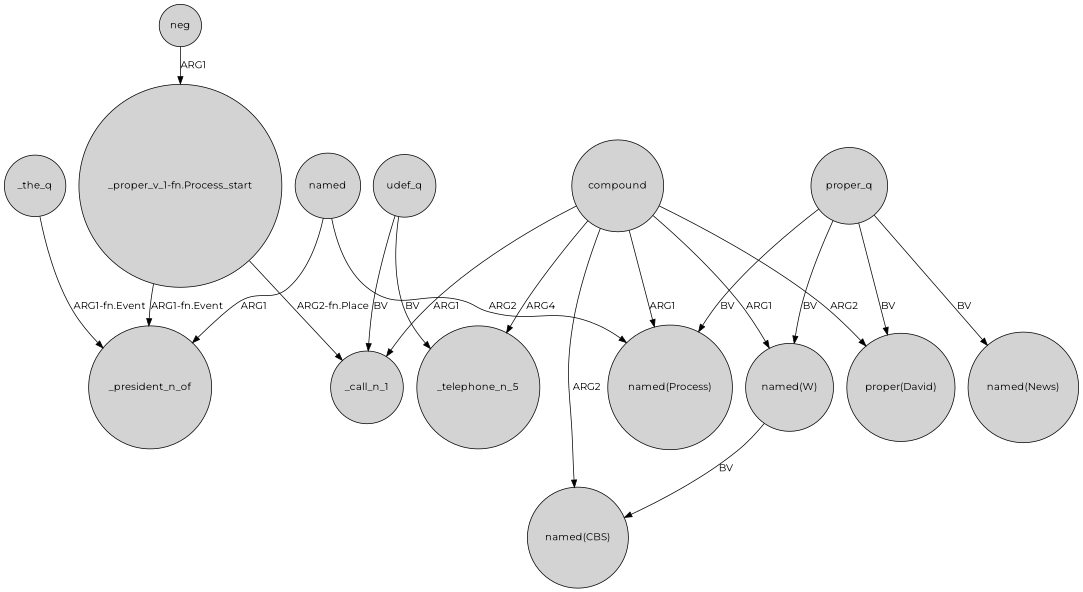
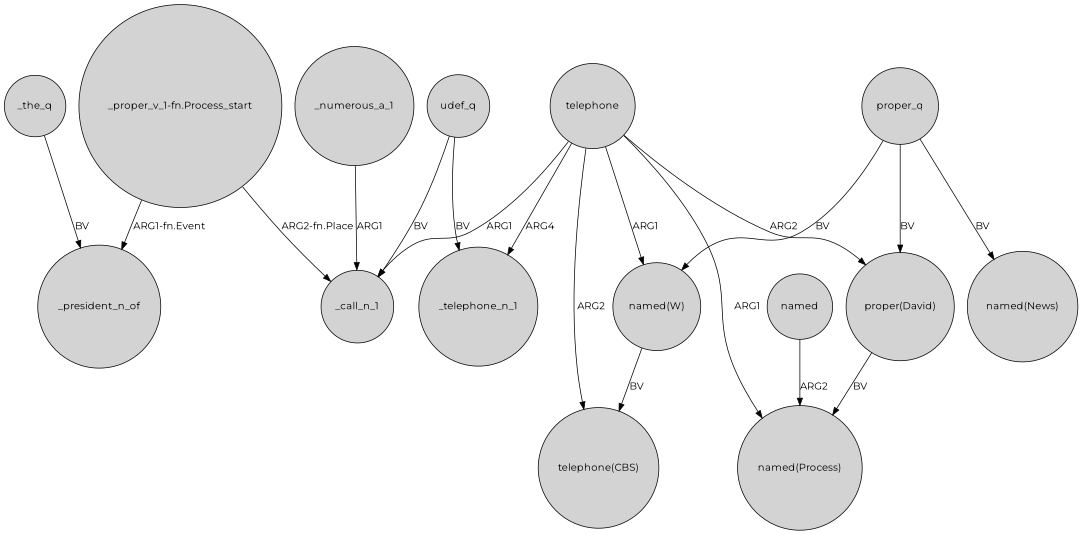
node "neg": removed
node "_numerous_a_1": added
node "compound": label "compound" -> "telephone"
edge "proper_q" -> "named(Process)": now "proper(David)" -> "named(Process)"
edge "named" -> "_president_n_of": removed, label "ARG1"
edge "_the_q" -> "_president_n_of": label "ARG1-fn.Event" -> "BV"
node "_telephone_n_5": label "_telephone_n_5" -> "_telephone_n_1"
node "named(CBS)": label "named(CBS)" -> "telephone(CBS)"
